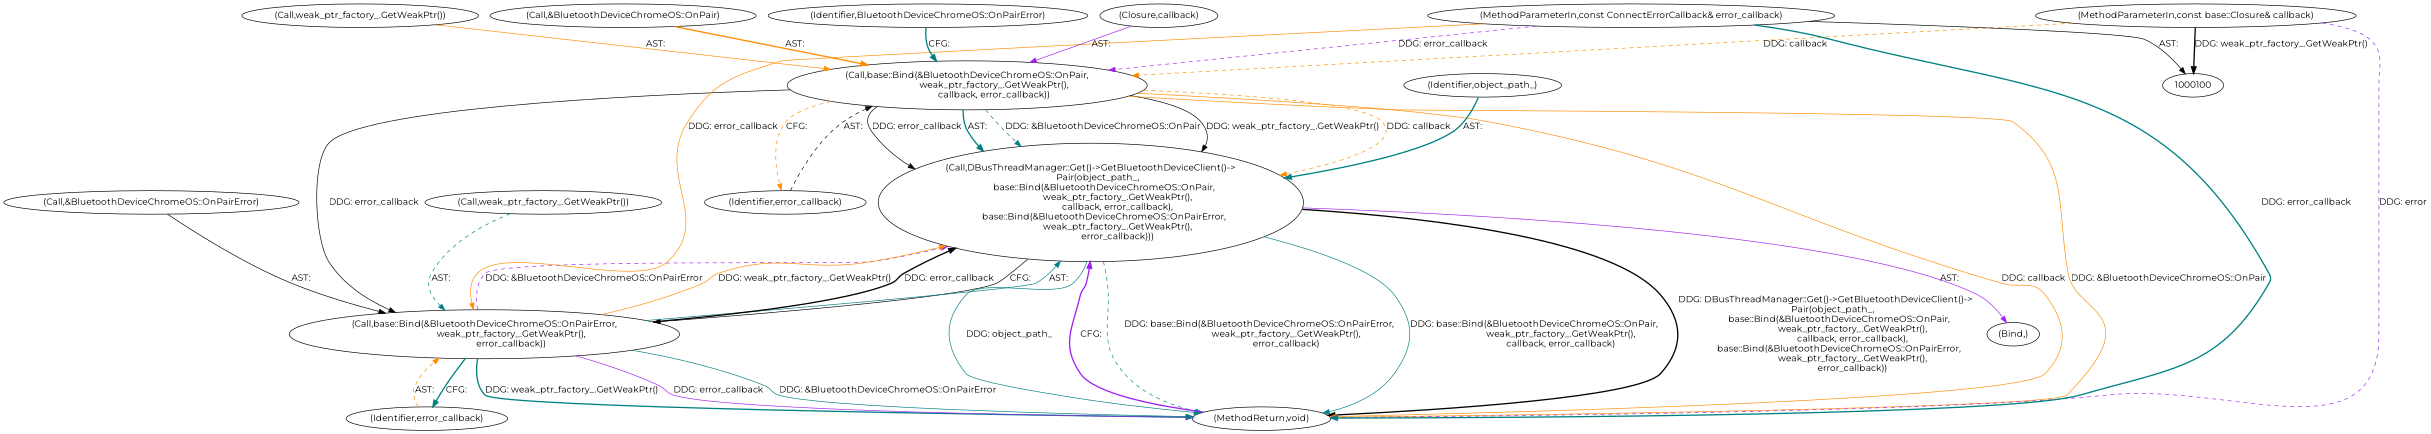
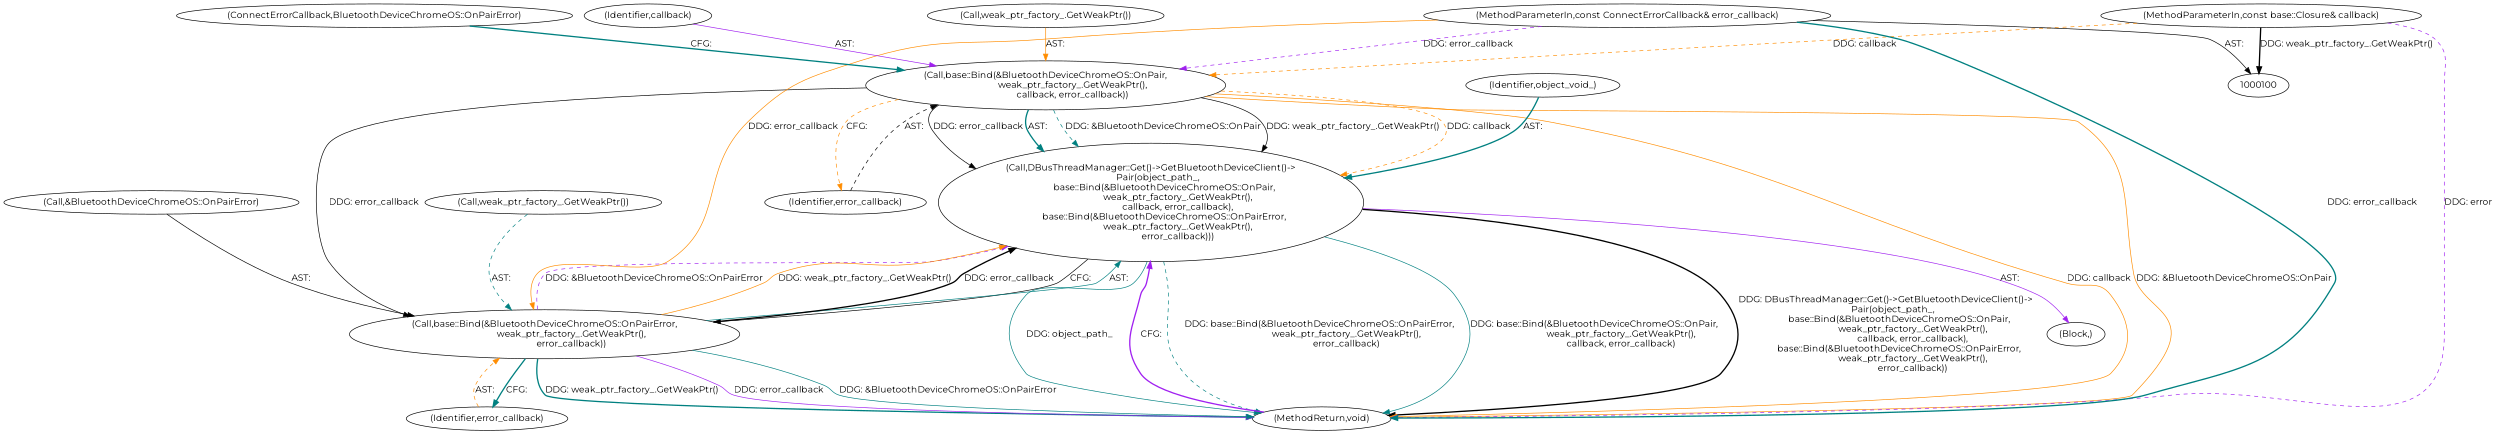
node "(Call,&BluetoothDeviceChromeOS::OnPair)": removed
node "(Identifier,BluetoothDeviceChromeOS::OnPairError)": label "(Identifier,BluetoothDeviceChromeOS::OnPairError)" -> "(ConnectErrorCallback,BluetoothDeviceChromeOS::OnPairError)"
node "(Closure,callback)": label "(Closure,callback)" -> "(Identifier,callback)"
node "(Identifier,object_path_)": label "(Identifier,object_path_)" -> "(Identifier,object_void_)"
node "(Bind,)": label "(Bind,)" -> "(Block,)"
